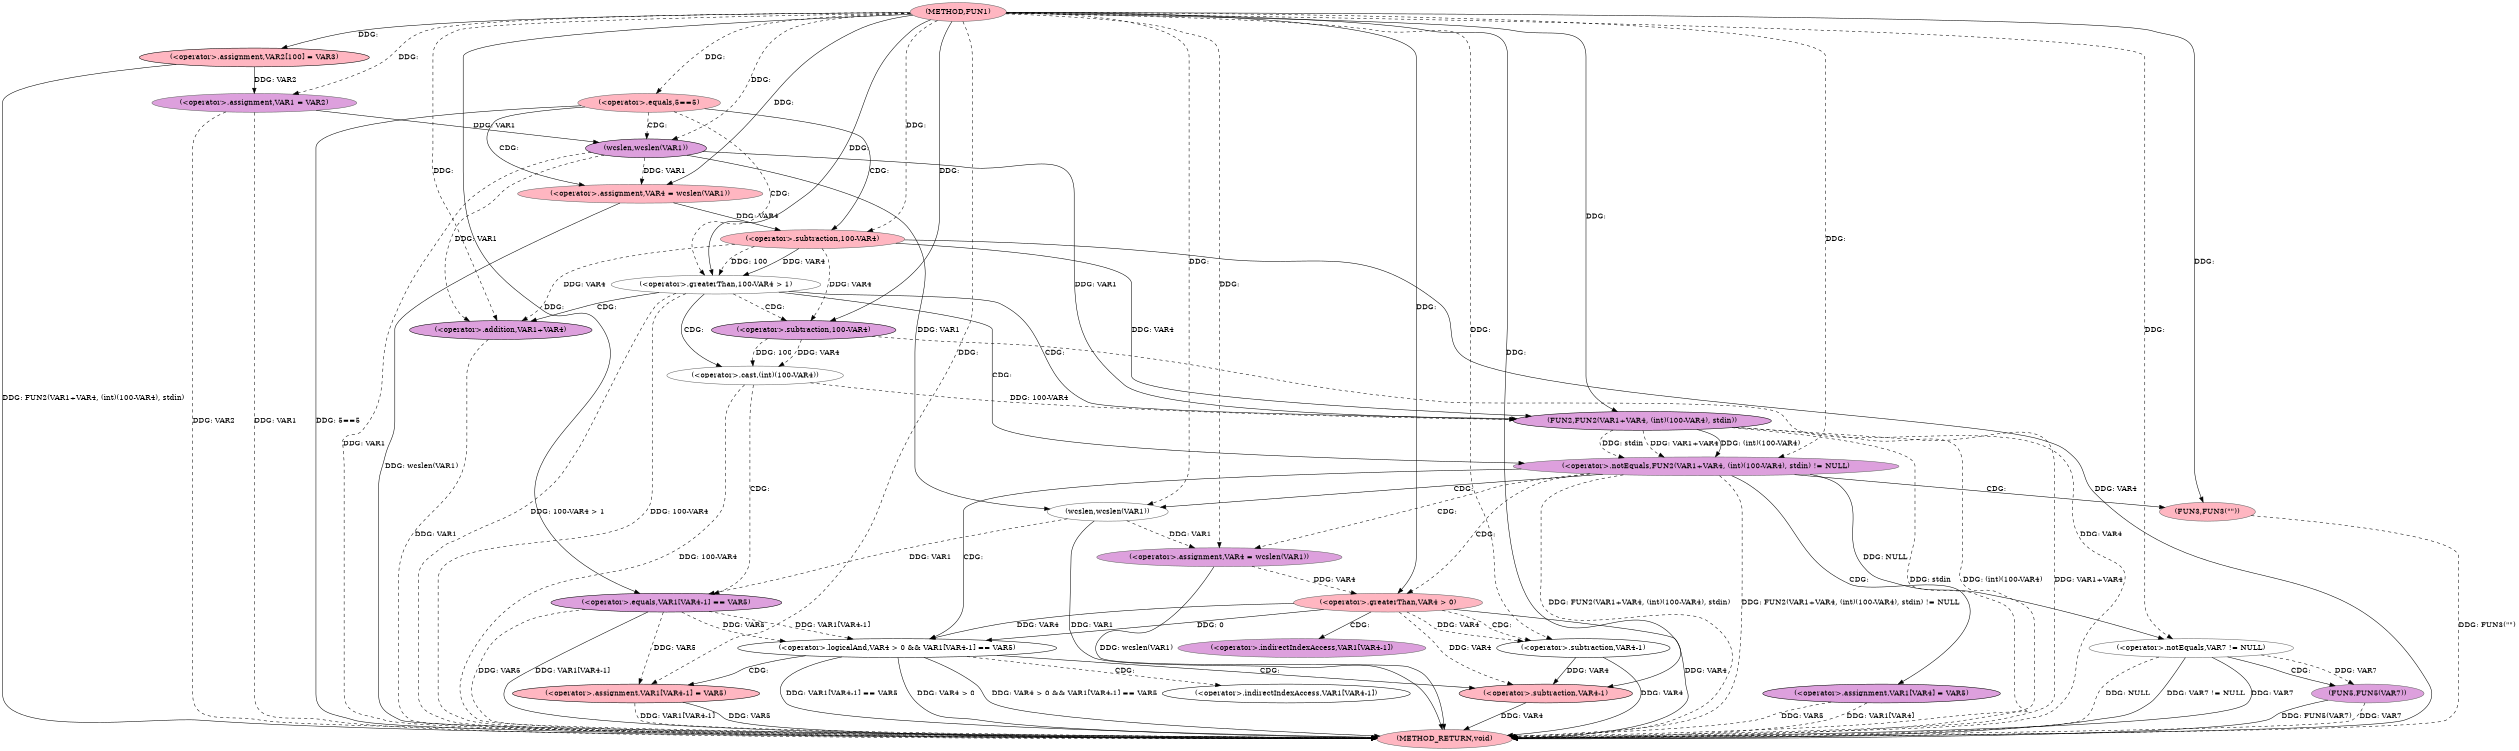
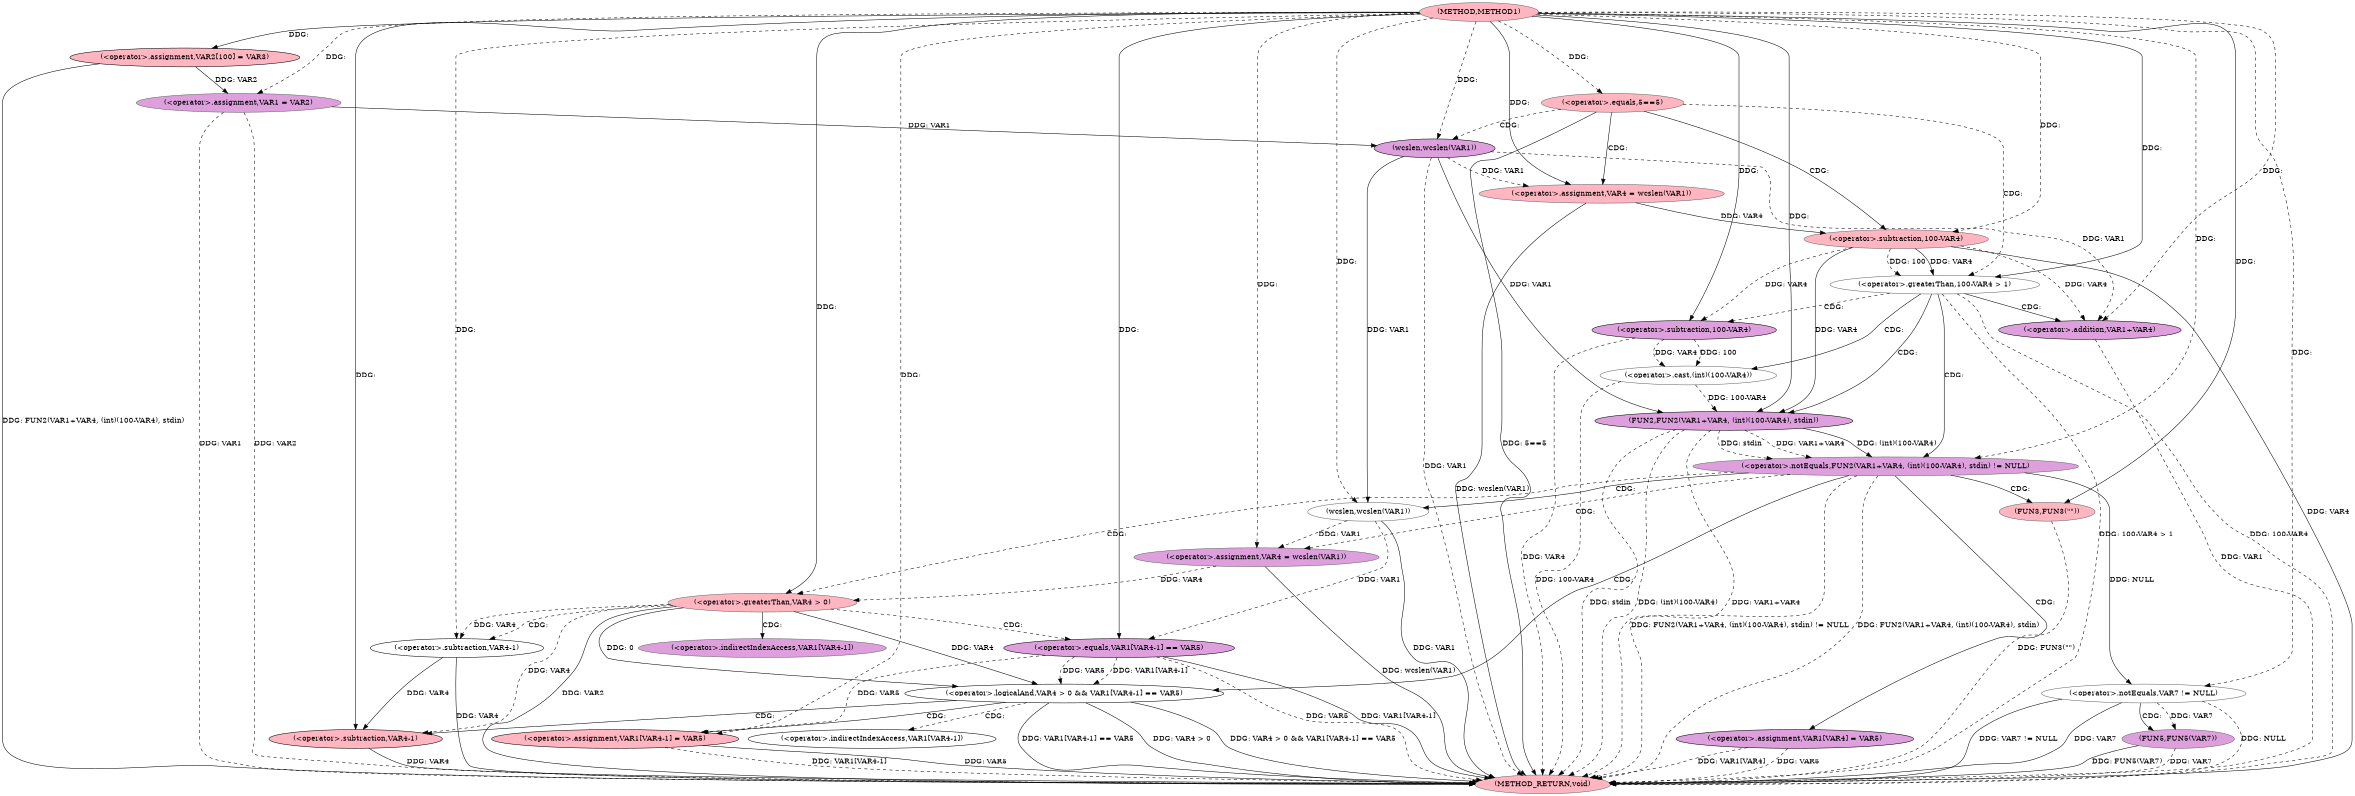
node "(METHOD,FUN1)": label "(METHOD,FUN1)" -> "(METHOD,METHOD1)"
edge "(<operator>.cast,(int)(100-VAR4))" -> "(<operator>.equals,VAR1[VAR4-1] == VAR5)": now "(<operator>.greaterThan,VAR4 > 0)" -> "(<operator>.equals,VAR1[VAR4-1] == VAR5)"
edge "(<operator>.greaterThan,VAR4 > 0)" -> "(METHOD_RETURN,void)": label "DDG: VAR4" -> "DDG: VAR2"
